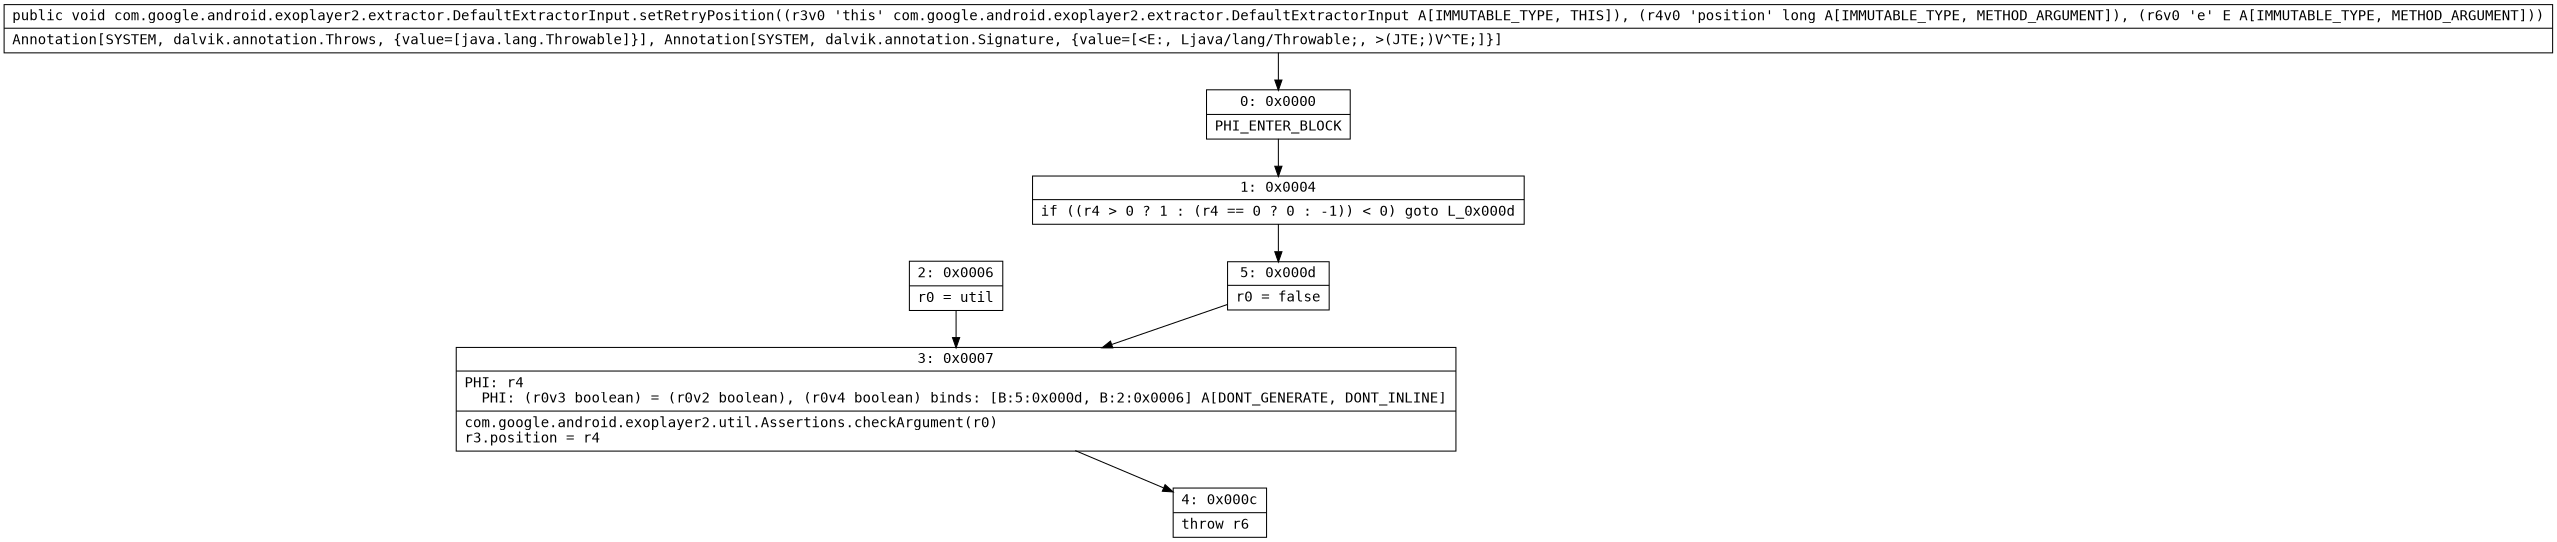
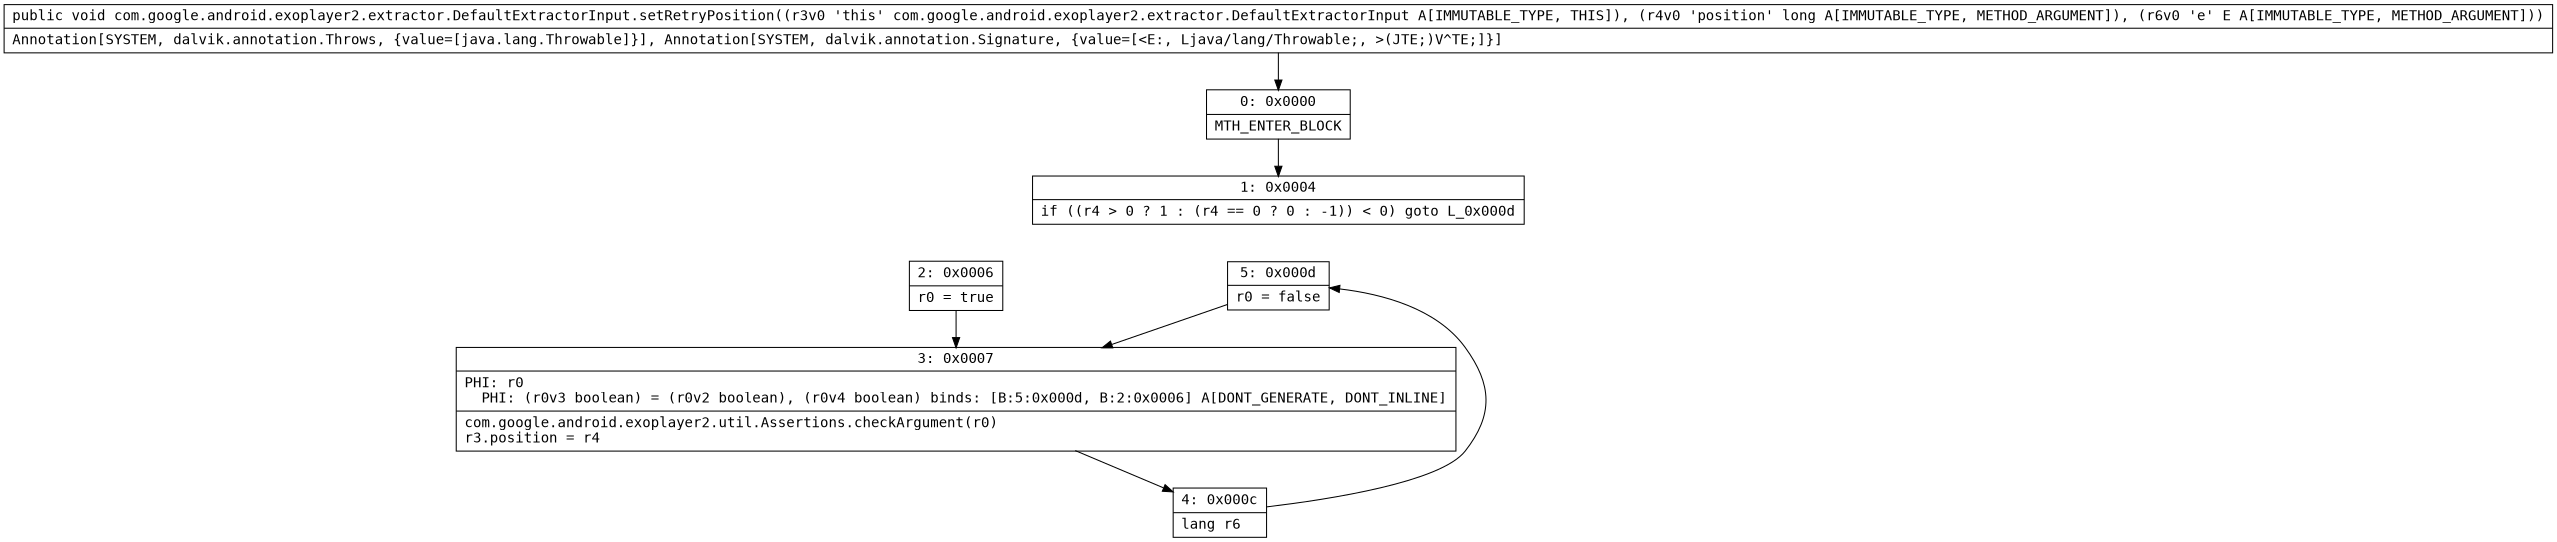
node "0: 0x0000": text "PHI_ENTER_BLOCK" -> "MTH_ENTER_BLOCK"
edge "1: 0x0004" -> "5: 0x000d": now "4: 0x000c" -> "5: 0x000d"
node "2: 0x0006": text "r0 = util" -> "r0 = true"
node "3: 0x0007": text "PHI: r4" -> "PHI: r0"
node "4: 0x000c": text "throw r6" -> "lang r6"
